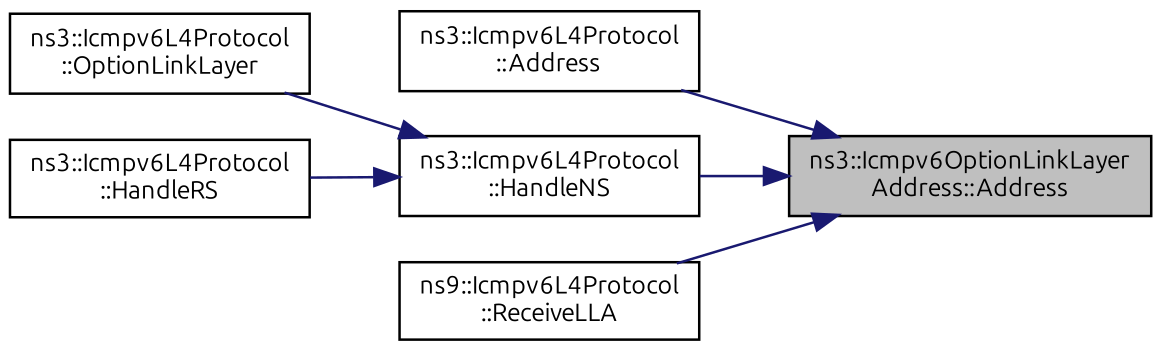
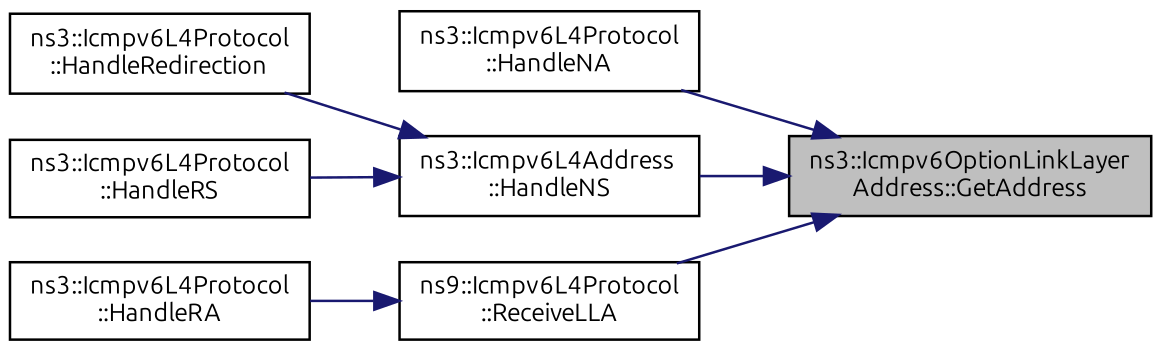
node "ns3::Icmpv6L4Protocol ::Address": label "ns3::Icmpv6L4Protocol ::Address" -> "ns3::Icmpv6L4Protocol ::HandleNA"
node "ns3::Icmpv6L4Protocol ::OptionLinkLayer": label "ns3::Icmpv6L4Protocol ::OptionLinkLayer" -> "ns3::Icmpv6L4Protocol ::HandleRedirection"
node "ns3::Icmpv6L4Protocol ::HandleNS": label "ns3::Icmpv6L4Protocol ::HandleNS" -> "ns3::Icmpv6L4Address ::HandleNS"
node "ns3::Icmpv6OptionLinkLayer Address::Address": label "ns3::Icmpv6OptionLinkLayer Address::Address" -> "ns3::Icmpv6OptionLinkLayer Address::GetAddress"
node "ns3::Icmpv6L4Protocol ::HandleRA": added
